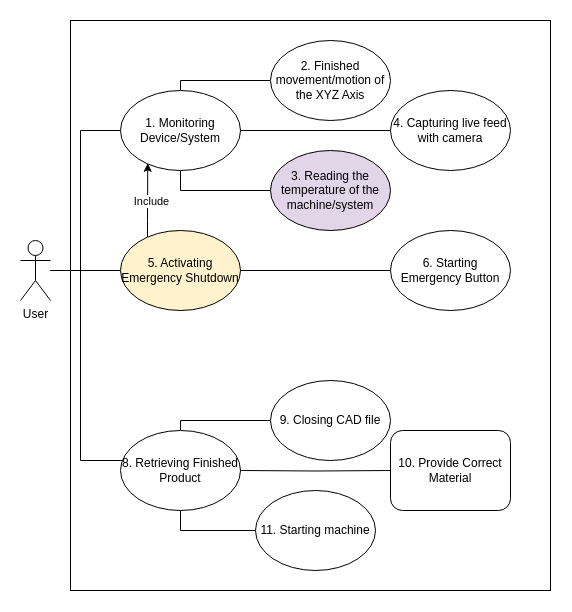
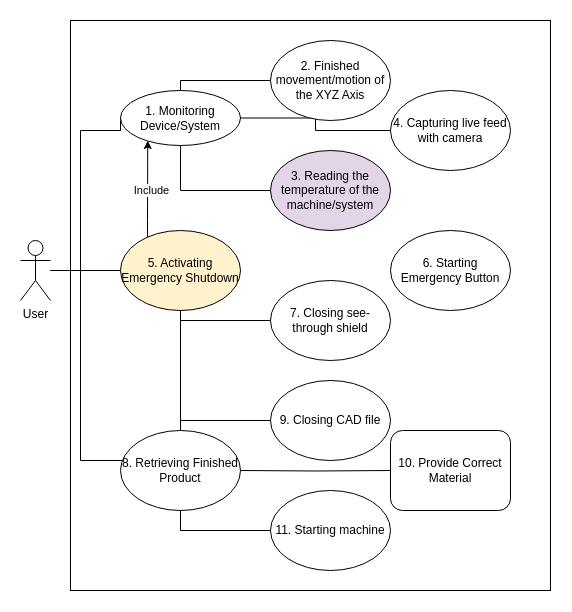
node "1. Monitoring Device/System": size 120x80 -> 120x55
edge "5. Activating Emergency Shutdown" -- "6. Starting Emergency Button": now "5. Activating Emergency Shutdown" -- "8. Retrieving Finished Product"
edge "5. Activating Emergency Shutdown" -- "7. Closing see-through shield": added
node "7. Closing see-through shield": added
node "11. Starting machine": moved (316, 531) -> (331, 531)
